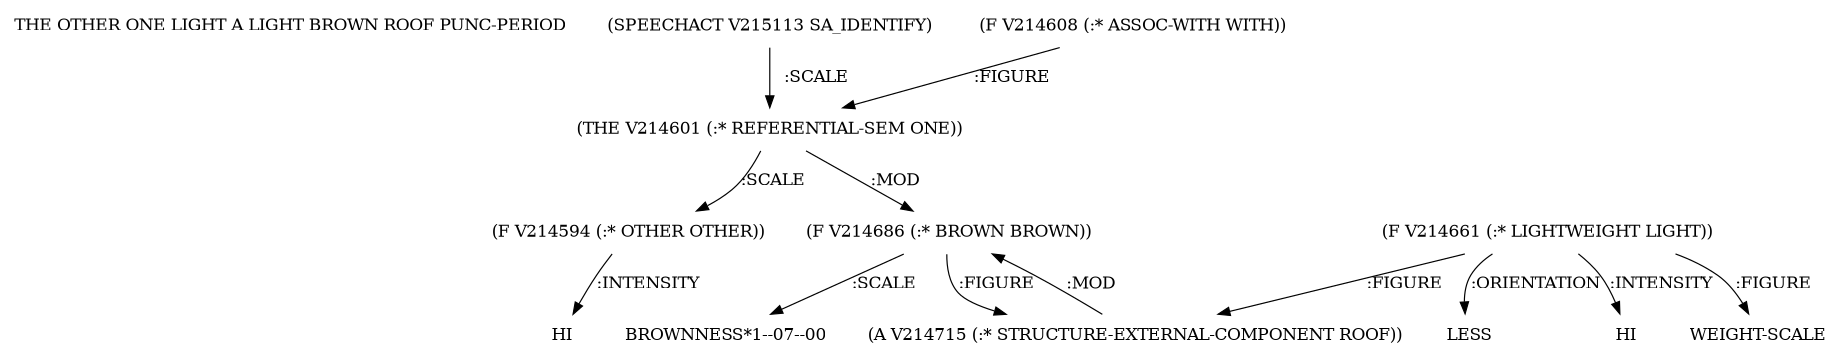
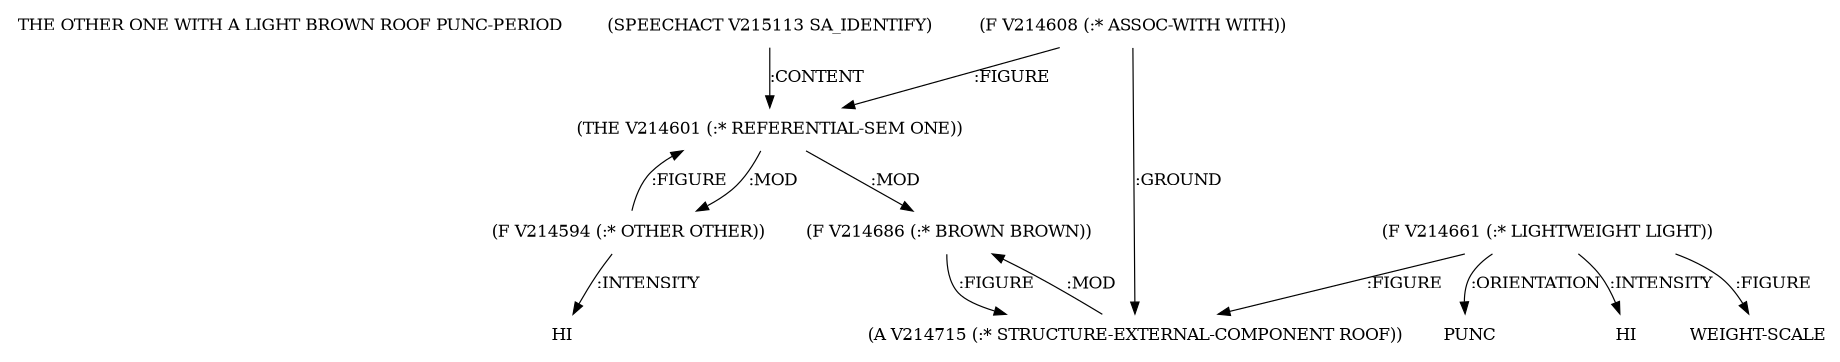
node "THE OTHER ONE LIGHT A LIGHT BROWN ROOF PUNC-PERIOD": label "THE OTHER ONE LIGHT A LIGHT BROWN ROOF PUNC-PERIOD" -> "THE OTHER ONE WITH A LIGHT BROWN ROOF PUNC-PERIOD"
edge "(SPEECHACT V215113 SA_IDENTIFY)" -> "(THE V214601 (:* REFERENTIAL-SEM ONE))": label ":SCALE" -> ":CONTENT"
edge "(F V214608 (:* ASSOC-WITH WITH))" -> "(A V214715 (:* STRUCTURE-EXTERNAL-COMPONENT ROOF))": added, label ":GROUND"
edge "(F V214594 (:* OTHER OTHER))" -> "(THE V214601 (:* REFERENTIAL-SEM ONE))": added, label ":FIGURE"
edge "(THE V214601 (:* REFERENTIAL-SEM ONE))" -> "(F V214594 (:* OTHER OTHER))": label ":SCALE" -> ":MOD"
node "BROWNNESS*1--07--00": removed
node "LESS": label "LESS" -> "PUNC"
